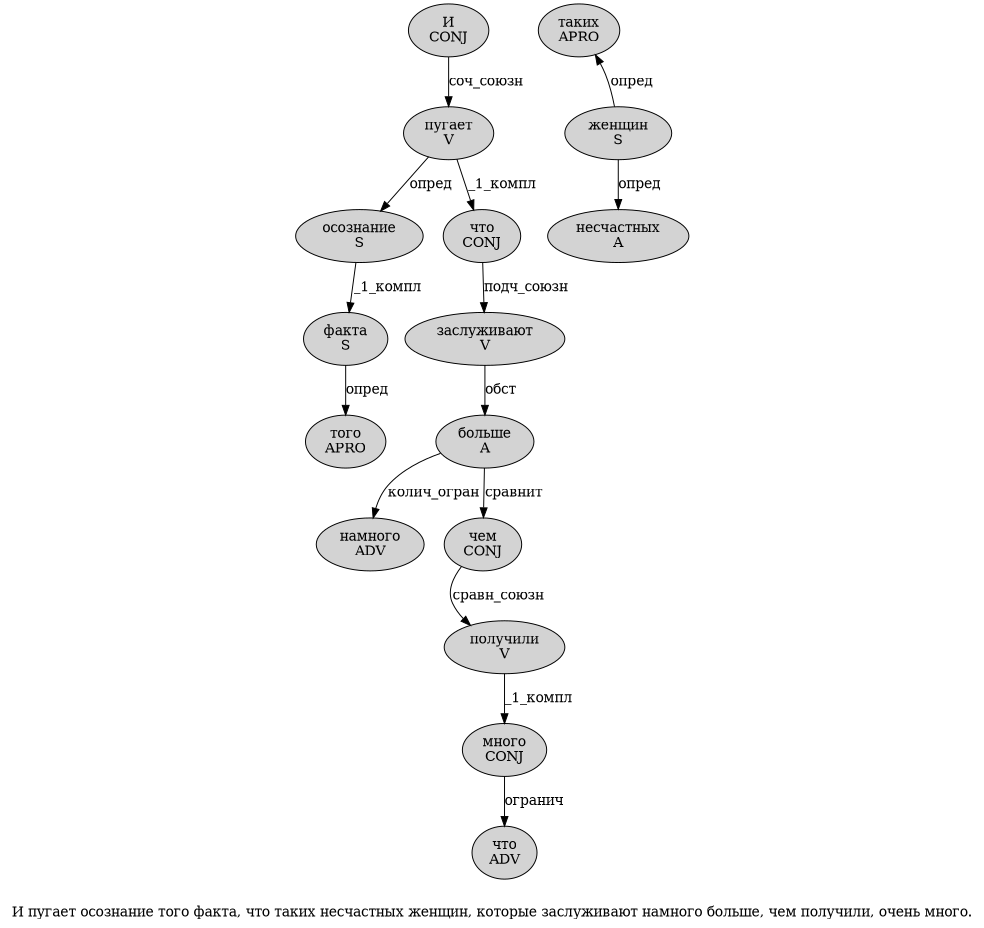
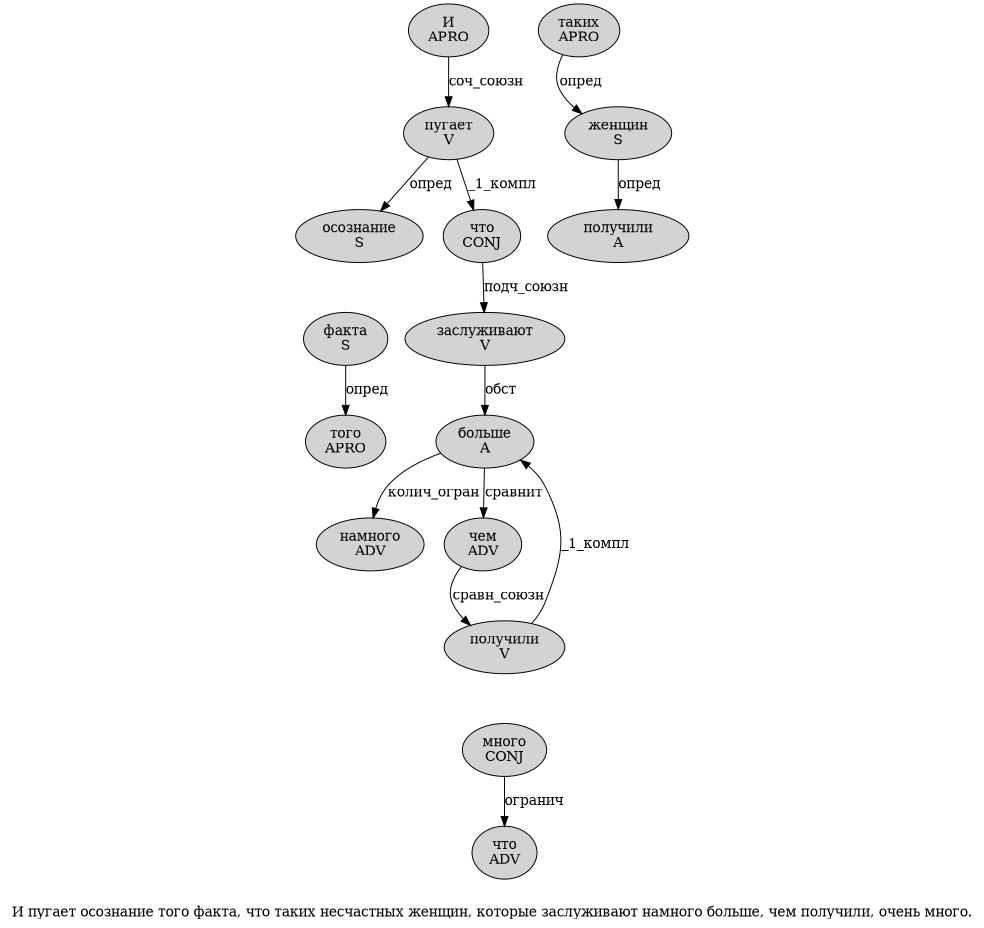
node "И CONJ": label "И CONJ" -> "И APRO"
edge "женщин S" -> "таких APRO": reversed
node "несчастных A": label "несчастных A" -> "получили A"
edge "осознание S" -> "факта S": removed, label "_1_компл"
node "чем CONJ": label "чем CONJ" -> "чем ADV"
edge "получили V" -> "много CONJ": now "получили V" -> "больше A"
